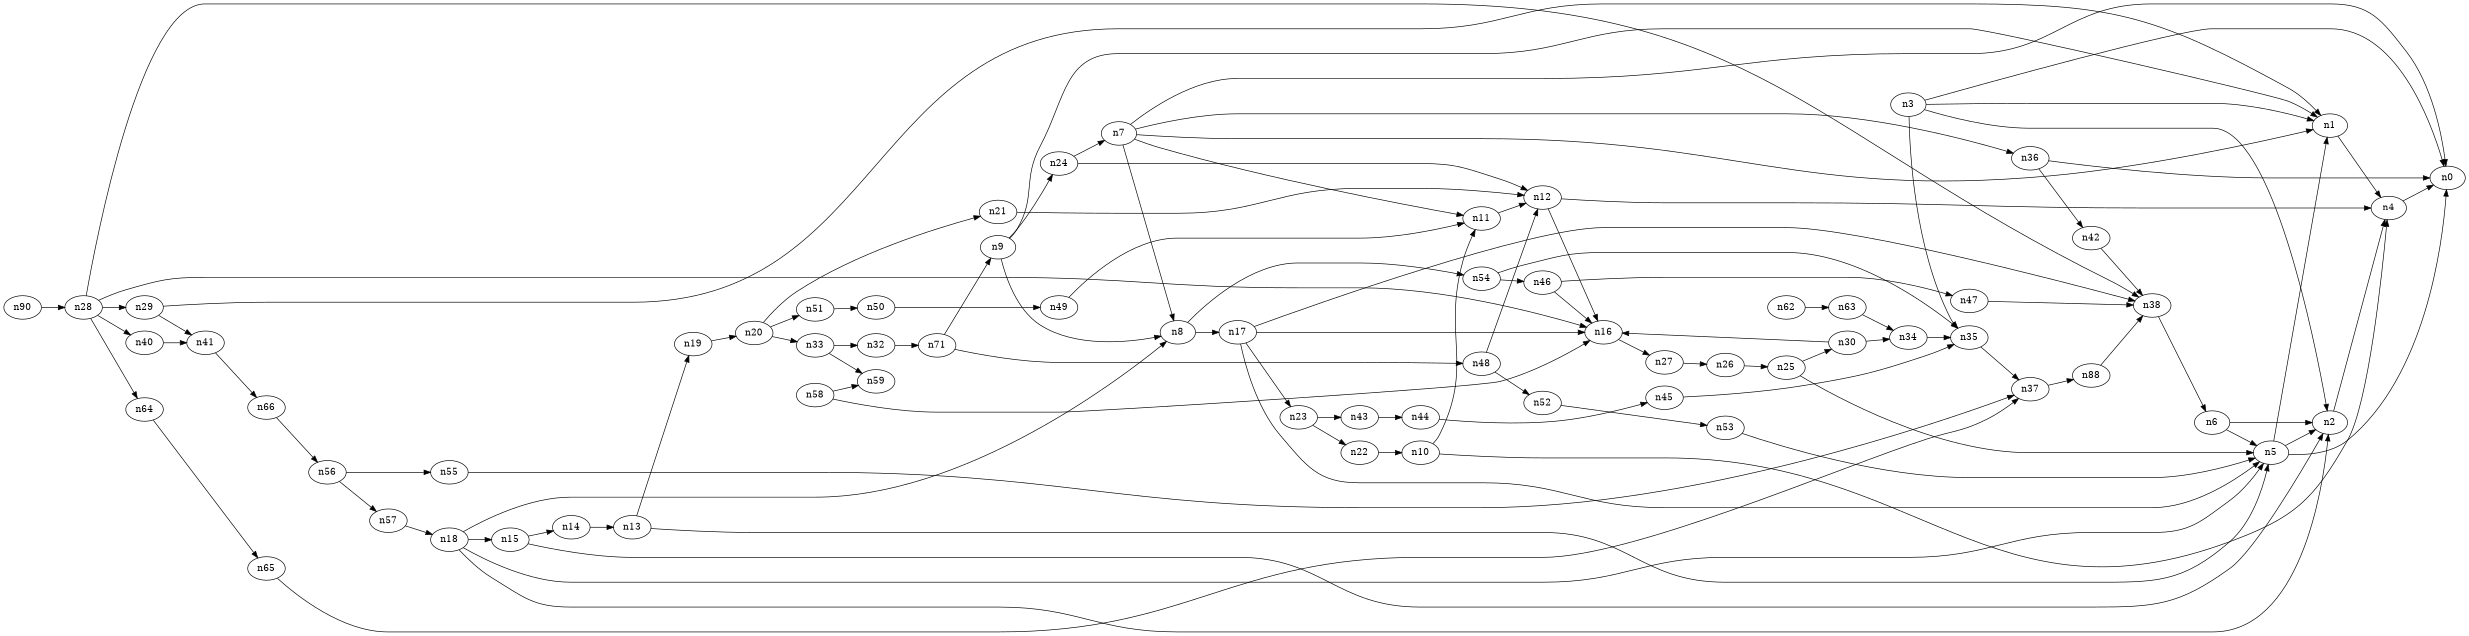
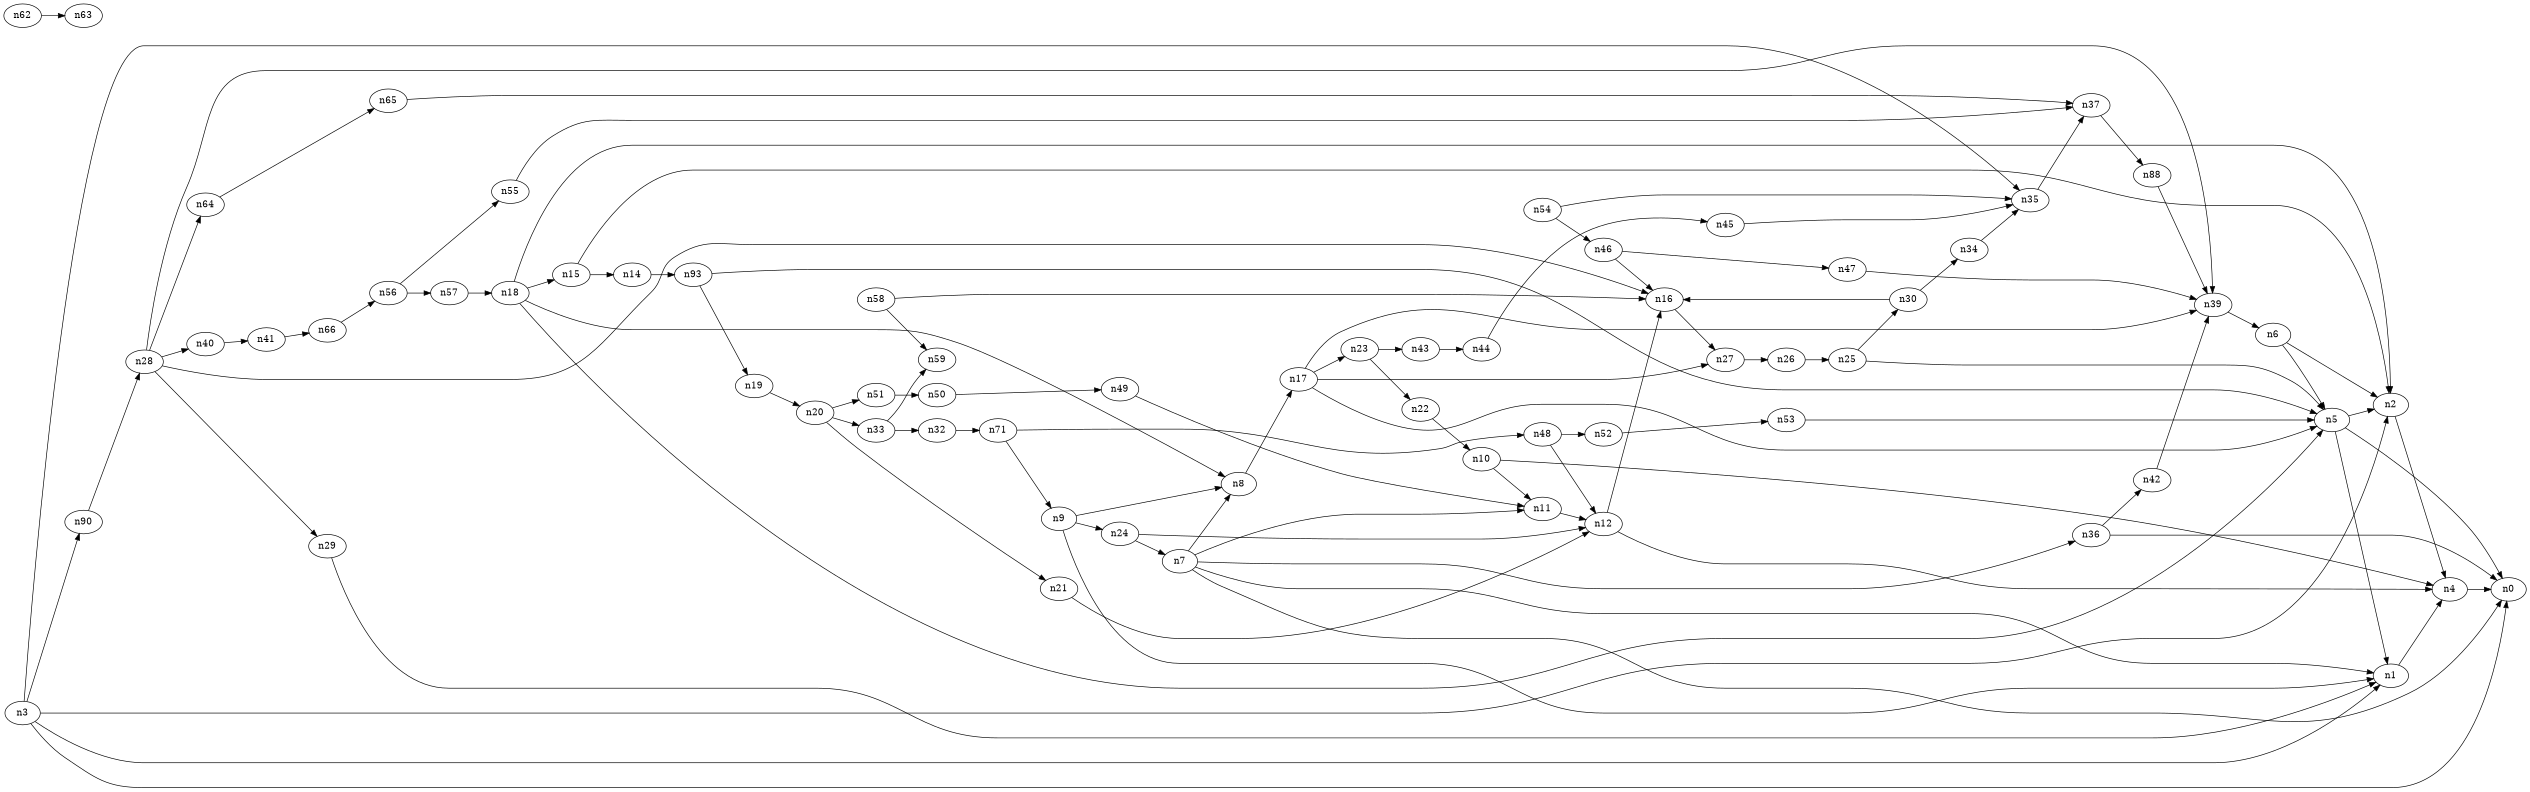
edge "n8" -> "n54": removed
node "n38": label "n38" -> "n39"
edge "n63" -> "n34": removed
edge "n29" -> "n41": removed
edge "n17" -> "n16": now "n17" -> "n27"
node "n13": label "n13" -> "n93"
edge "n3" -> "n90": added
